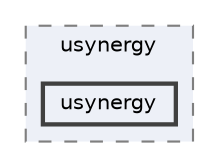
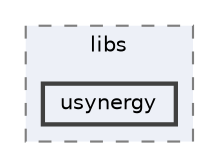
cluster "usynergy": label "usynergy" -> "libs"
